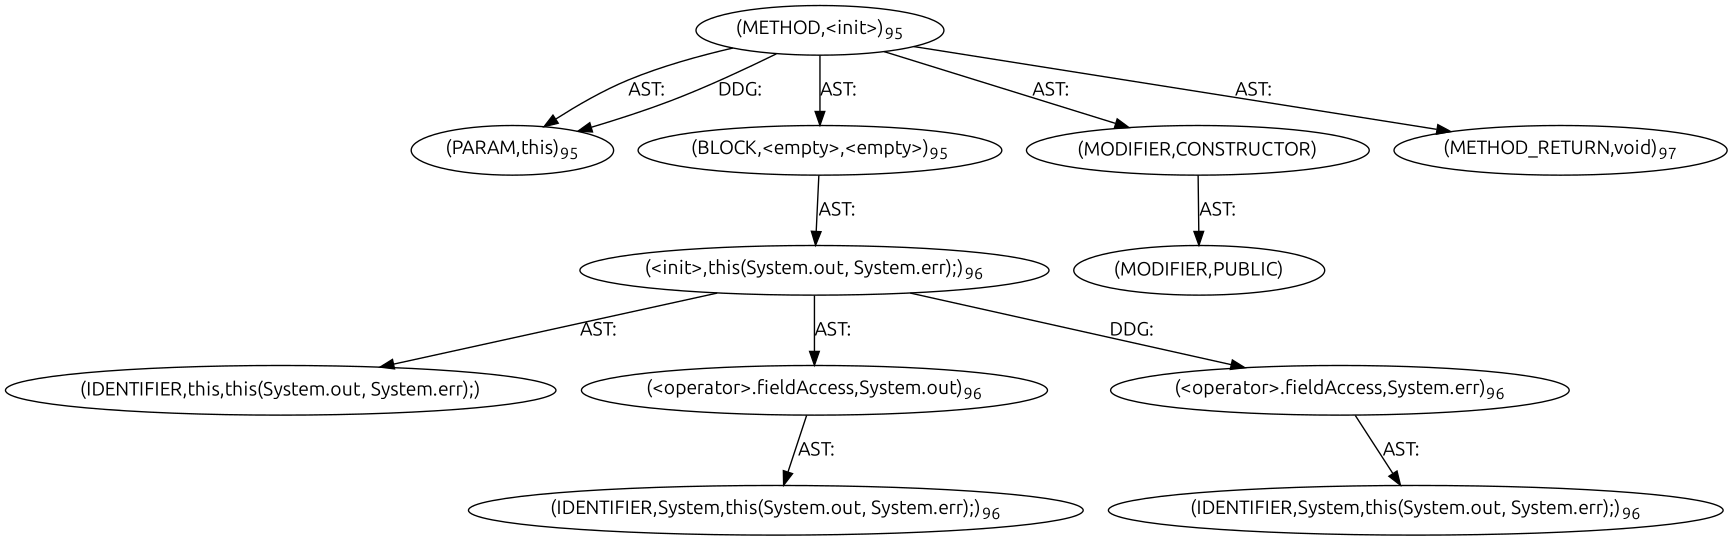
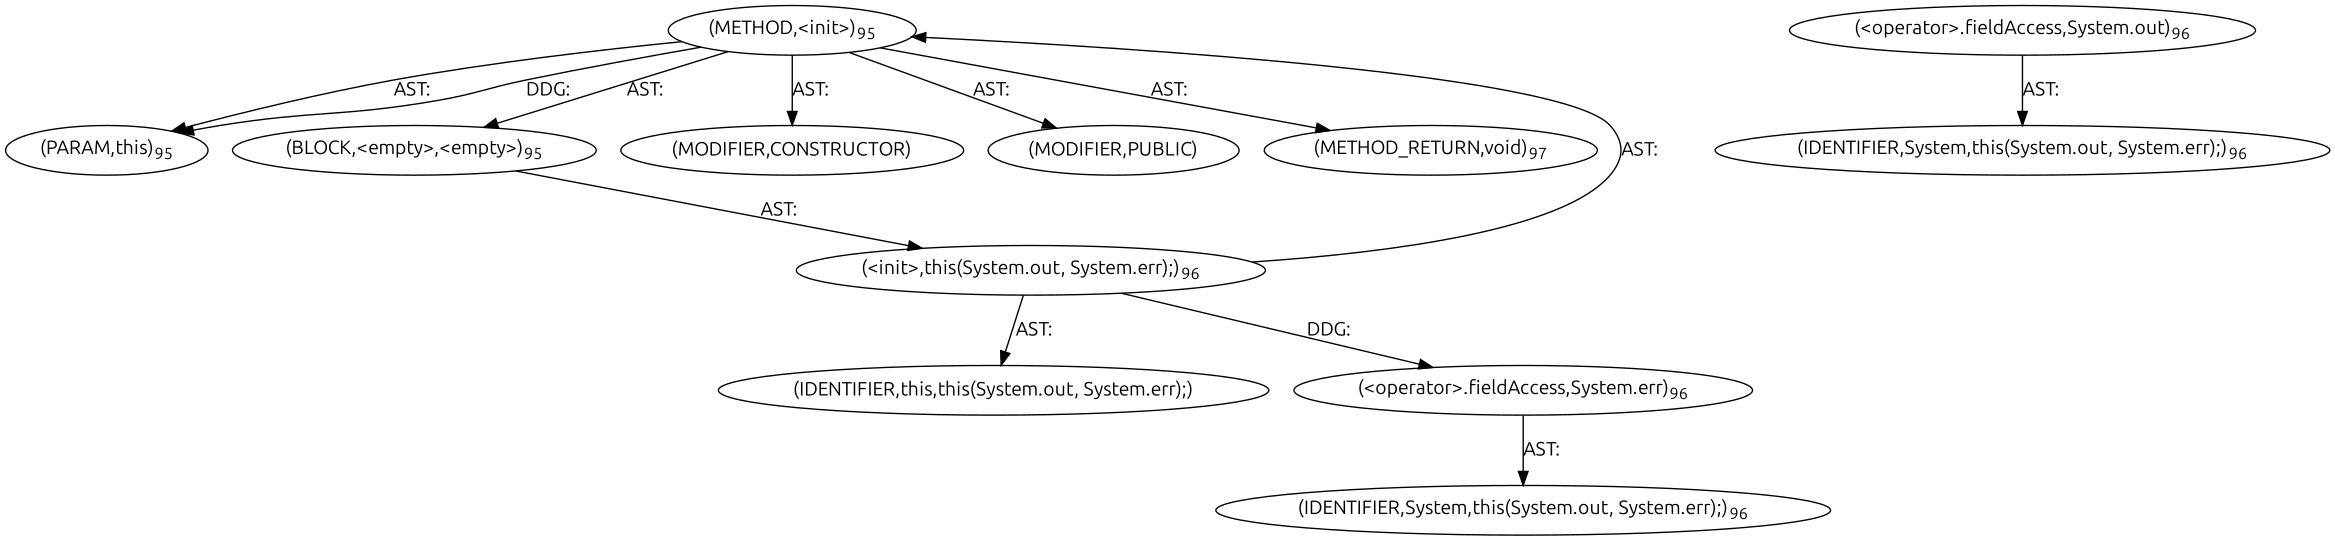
edge "(MODIFIER,CONSTRUCTOR)" -> "(MODIFIER,PUBLIC)": now "(METHOD,<init>)" -> "(MODIFIER,PUBLIC)"
edge "(<init>,this(System.out, System.err);)" -> "(<operator>.fieldAccess,System.out)": now "(<init>,this(System.out, System.err);)" -> "(METHOD,<init>)"
